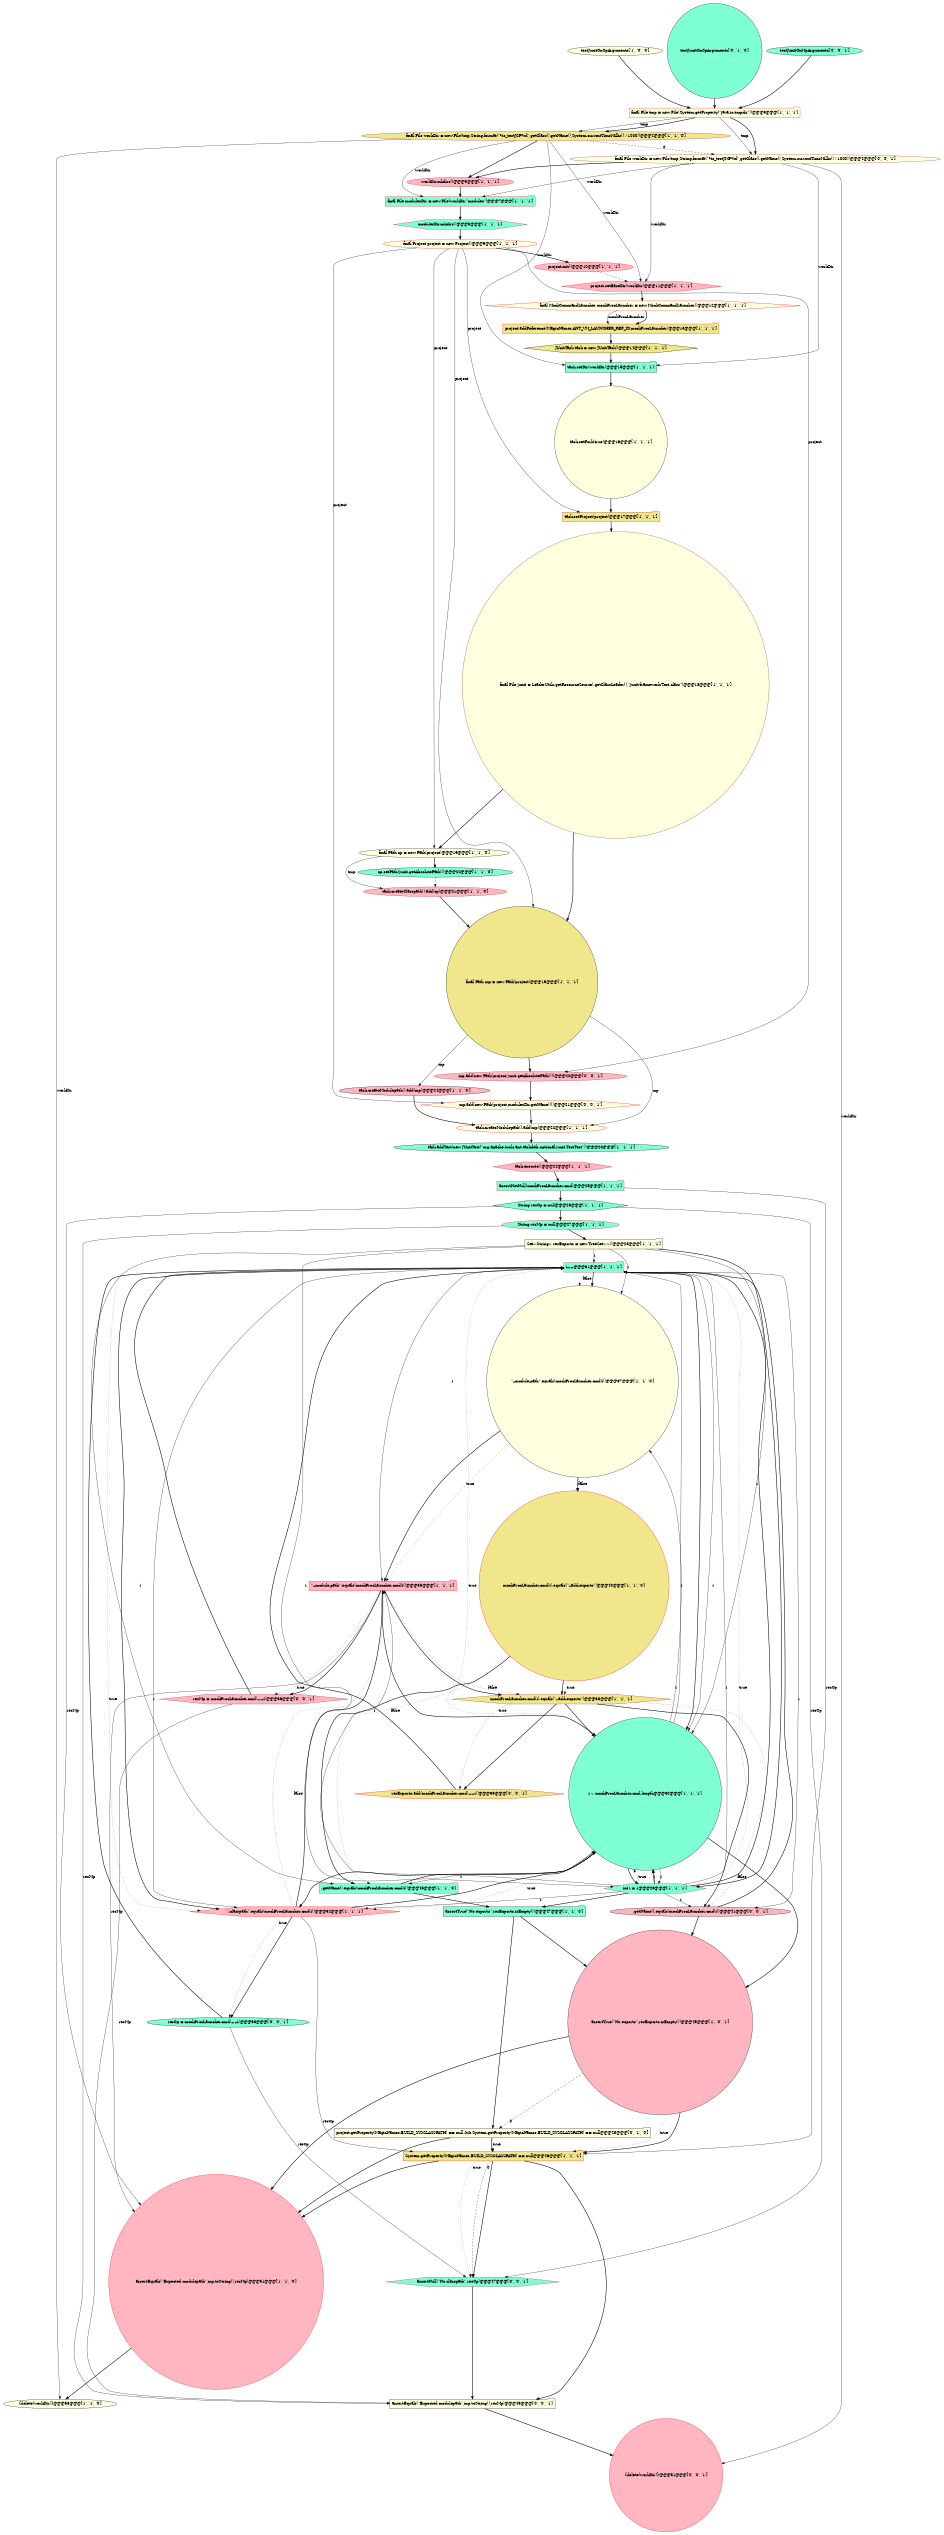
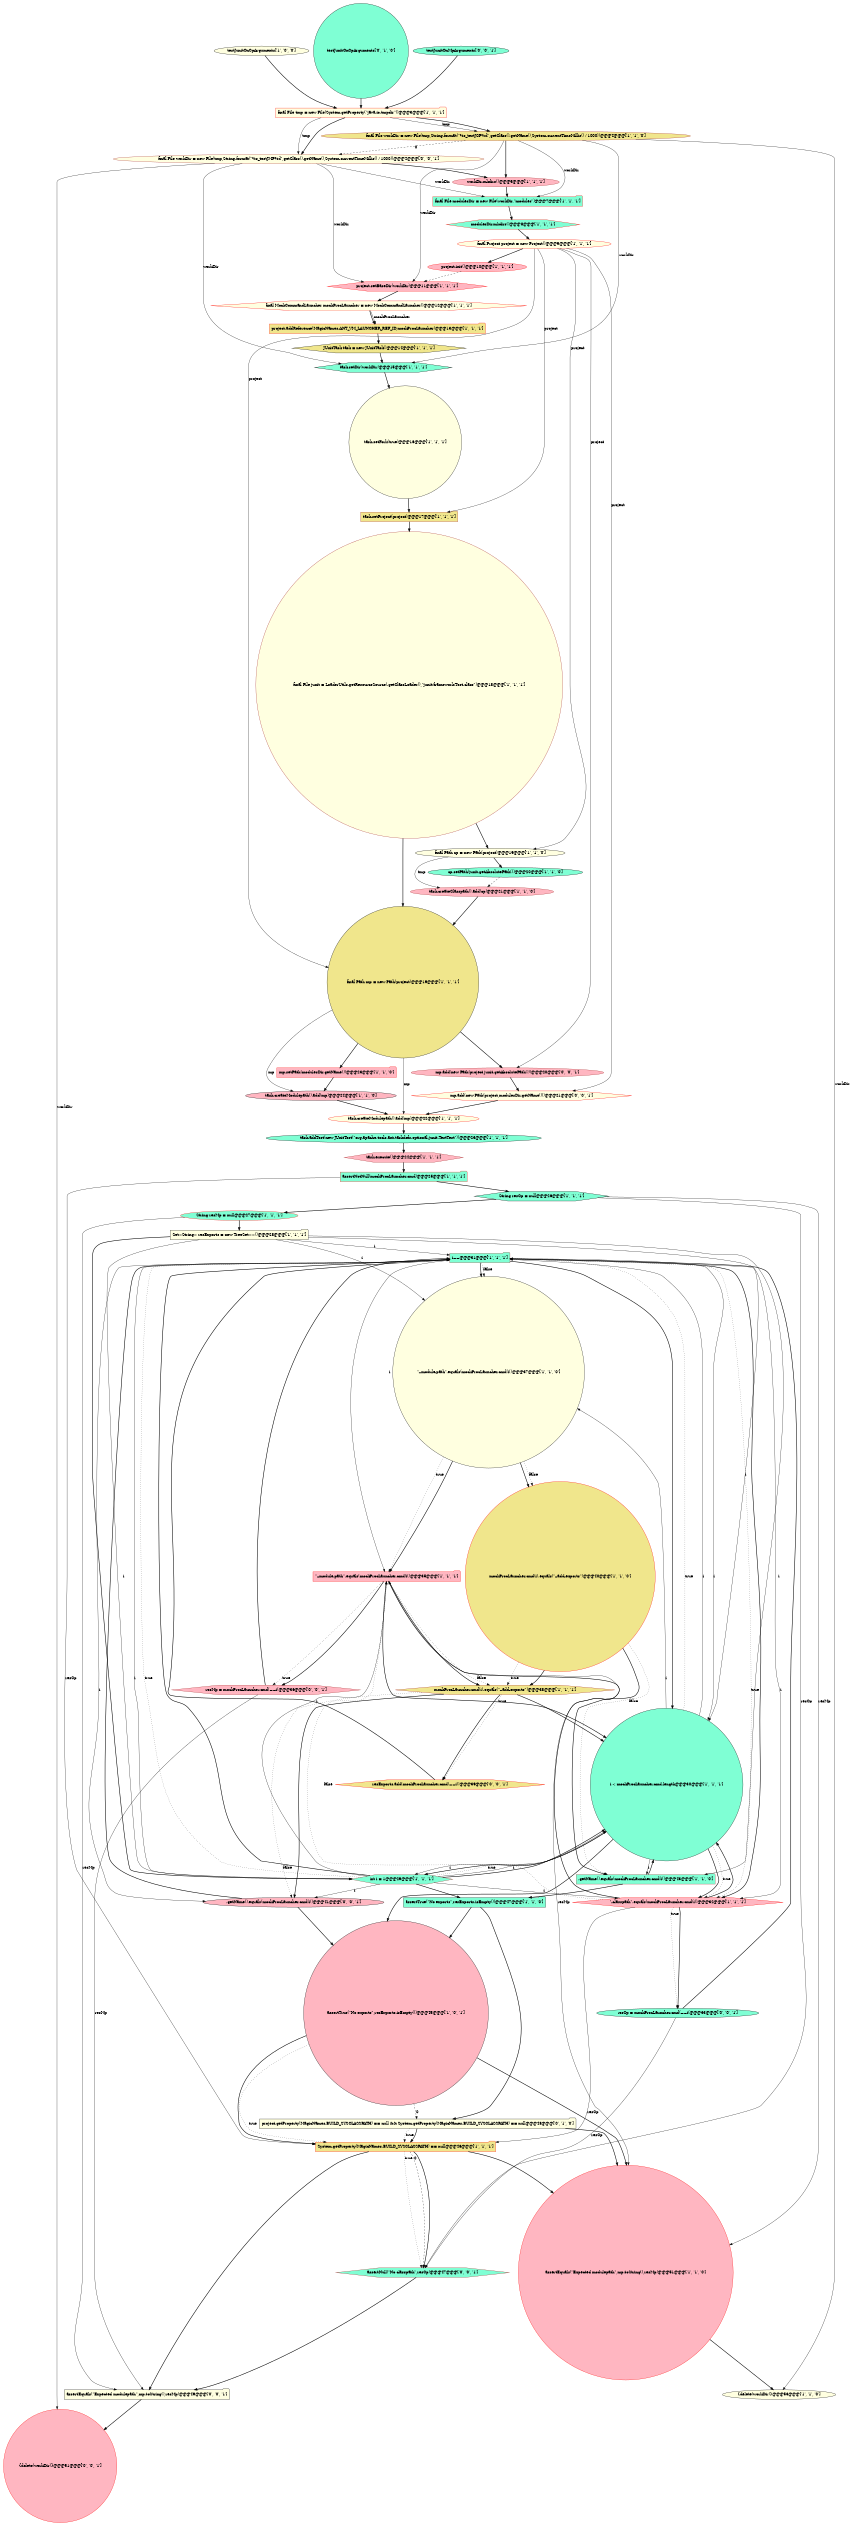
node "task.setDir(workDir)@@@15@@@['1', '1', '1']": shape folder -> hexagon
node "mp.setPath(modulesDir.getName())@@@23@@@['1', '1', '0']": added
